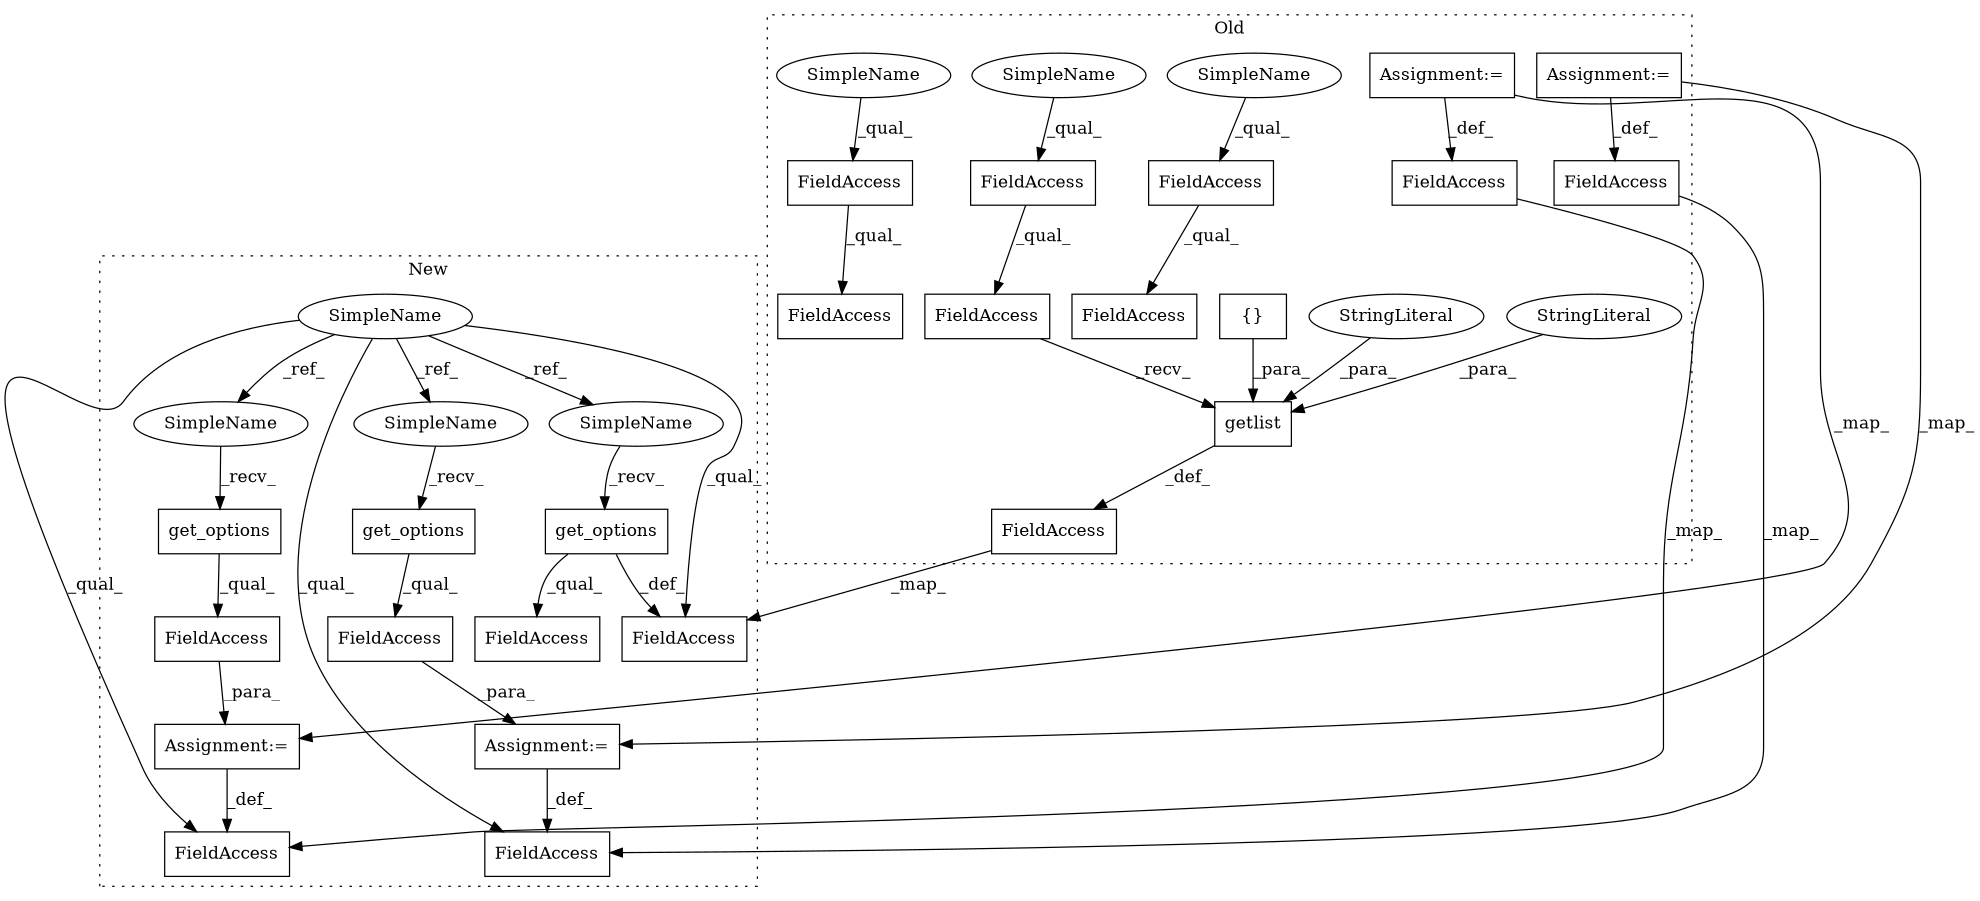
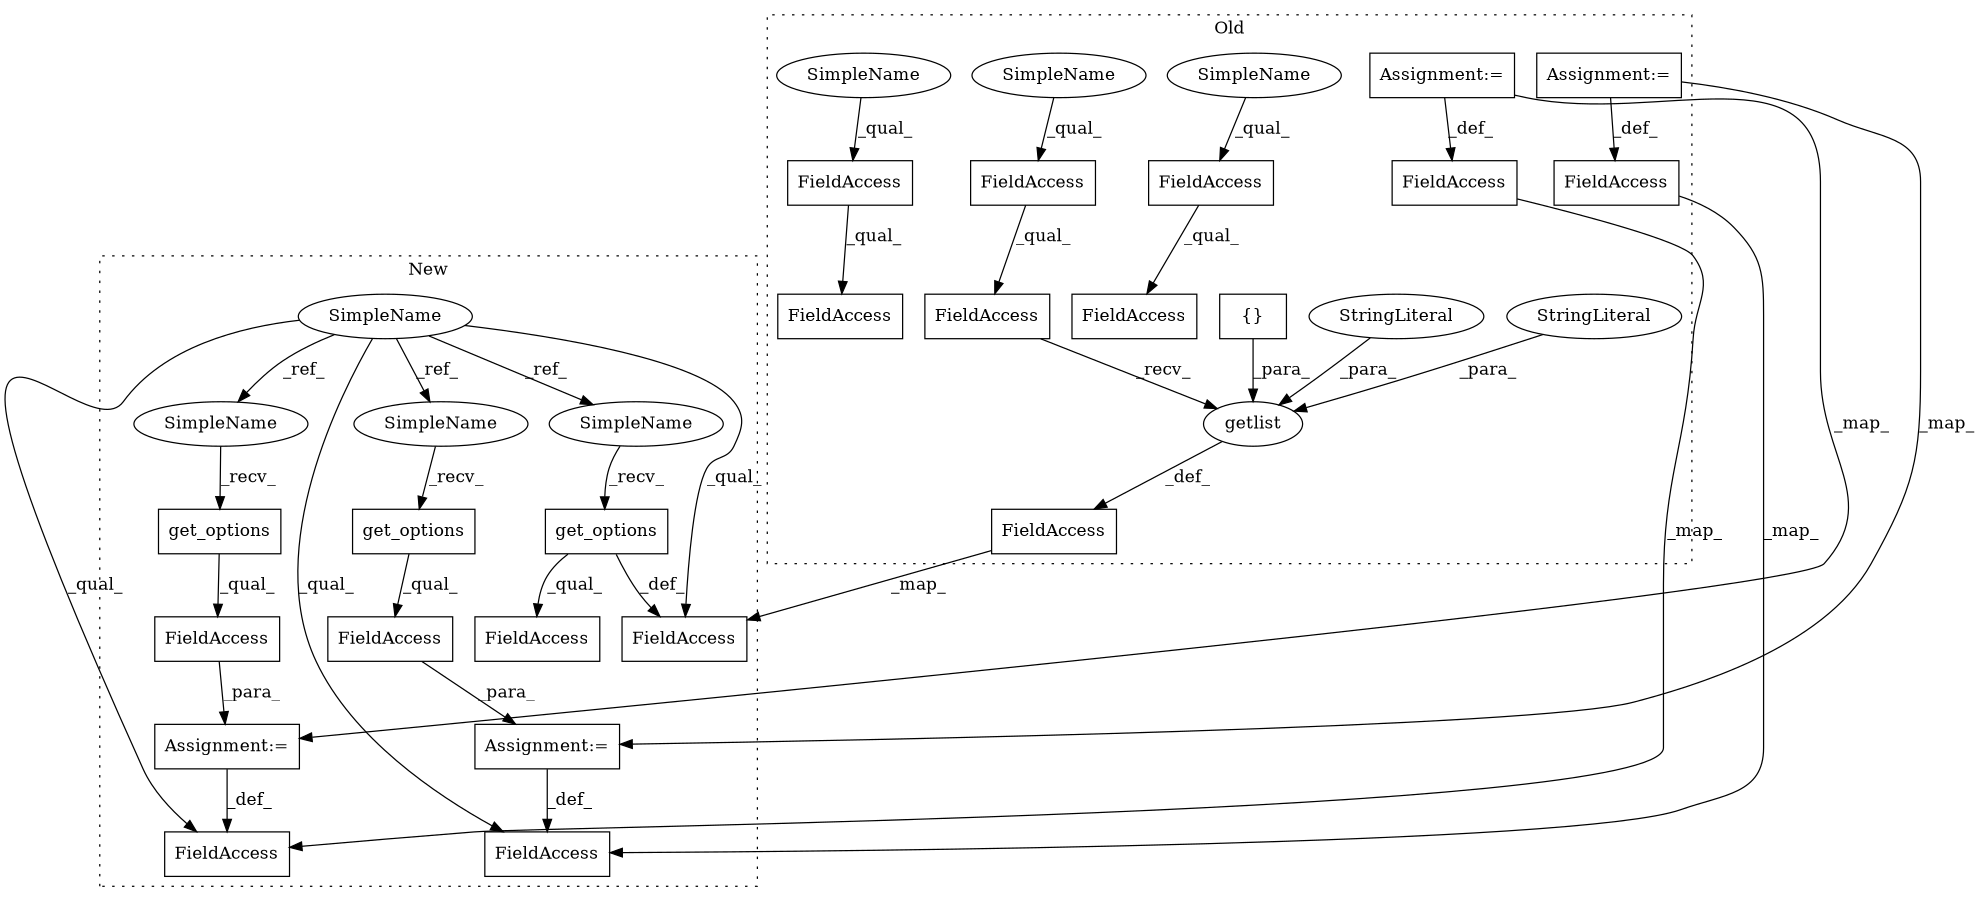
node "getlist": shape box -> ellipse
